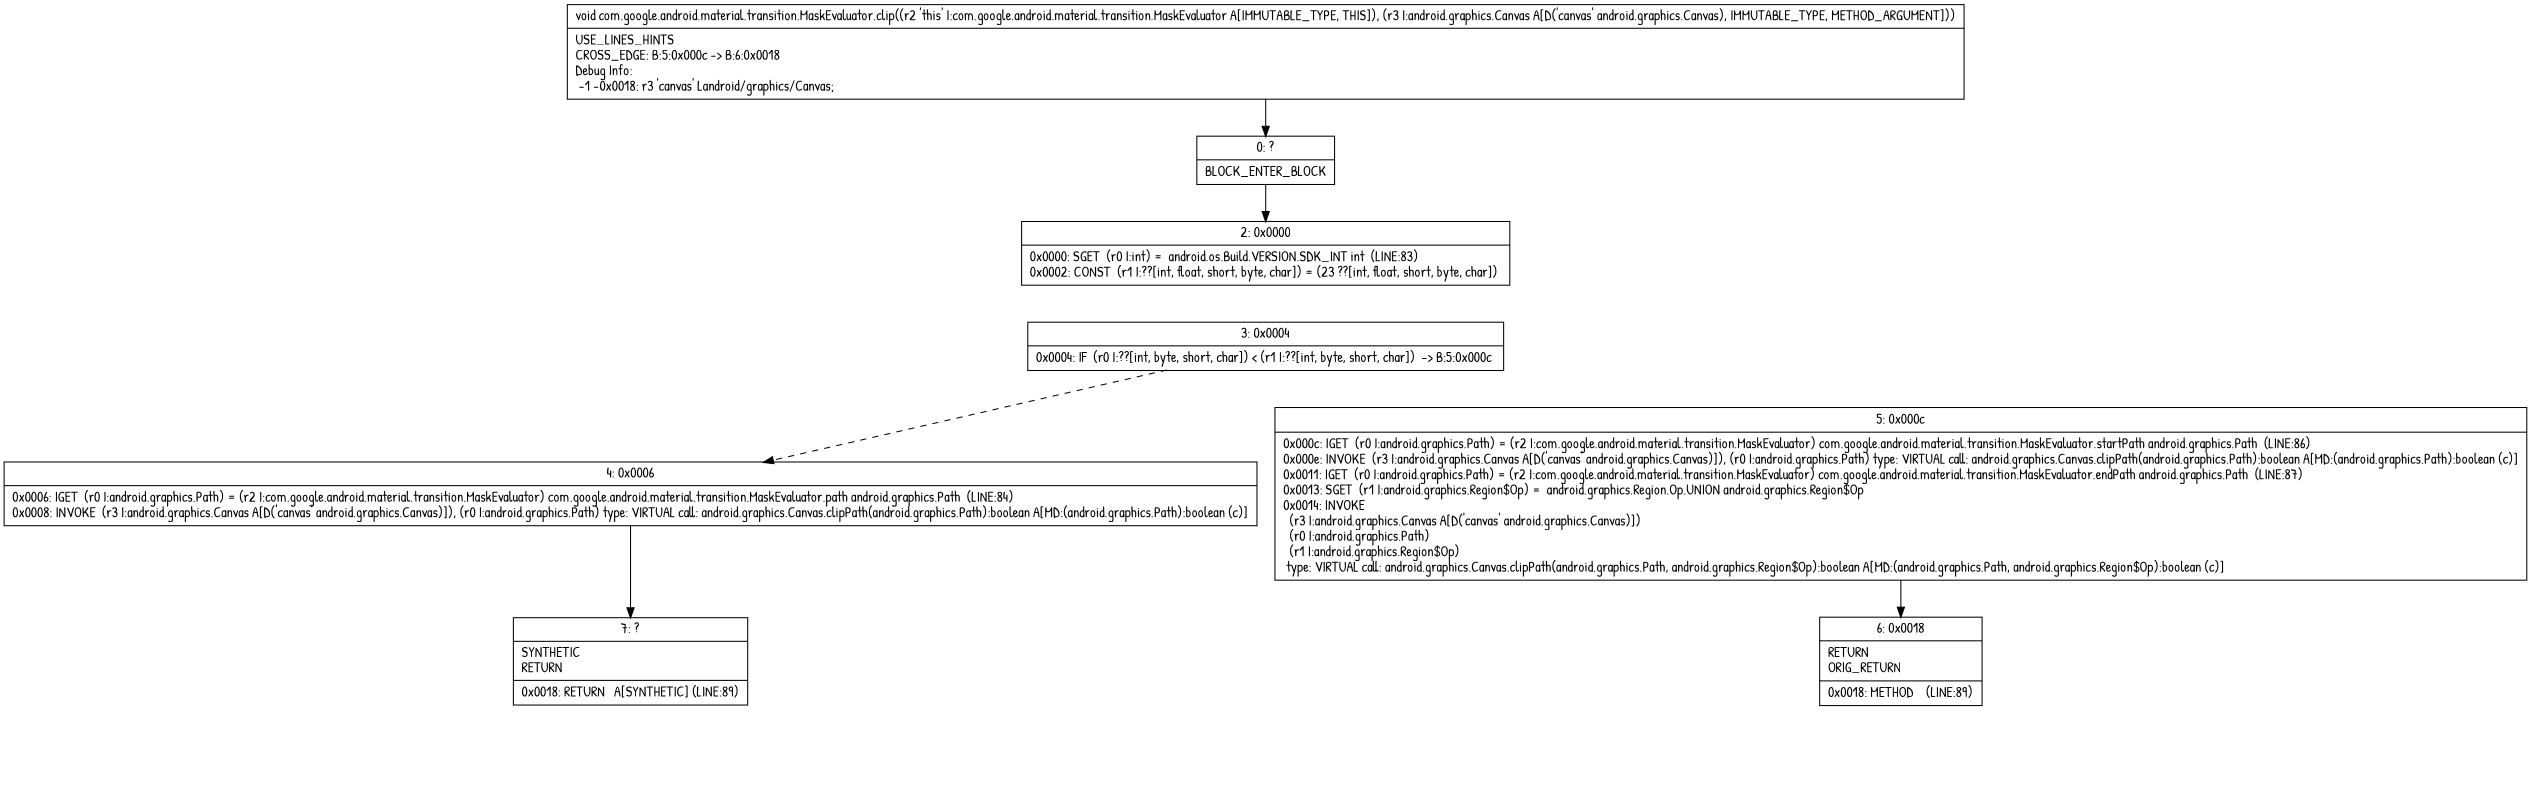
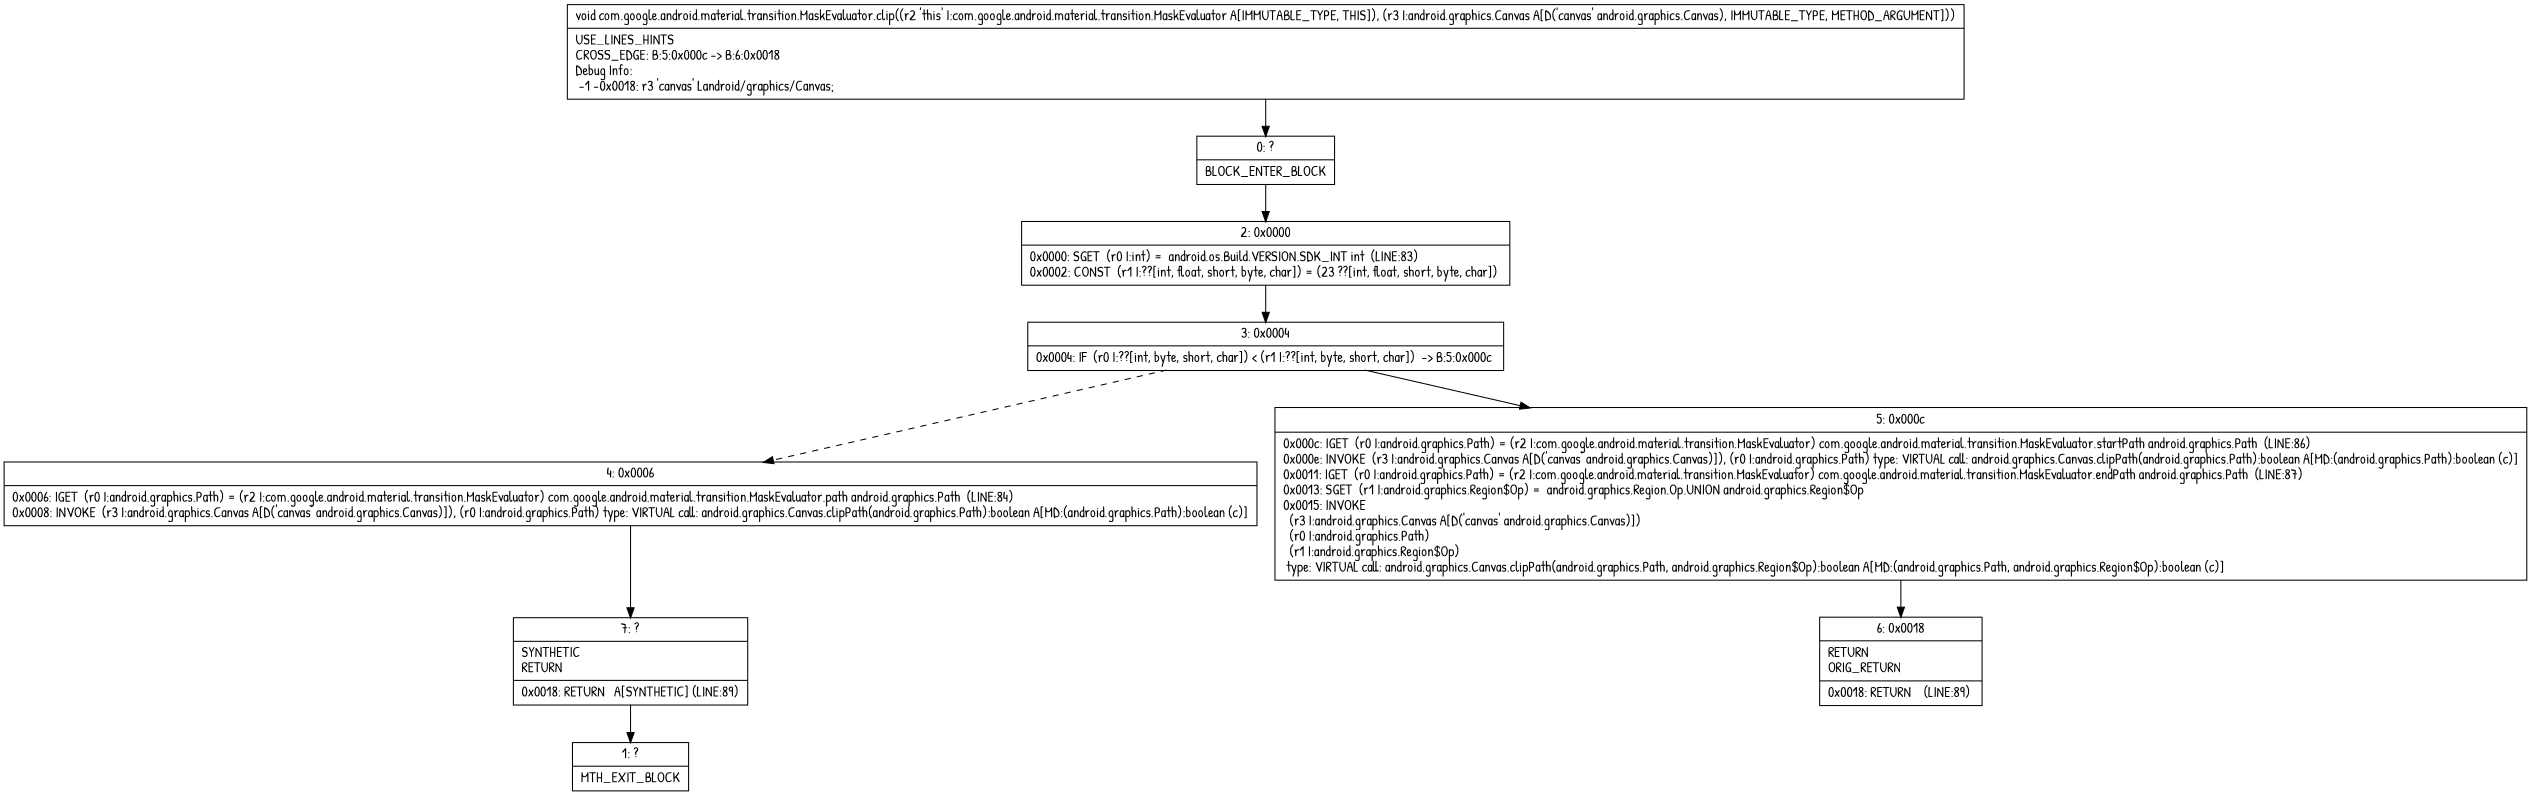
edge "2: 0x0000" -> "3: 0x0004": added
edge "3: 0x0004" -> "5: 0x000c": added
node "5: 0x000c": text "0x0014: INVOKE" -> "0x0015: INVOKE"
node "6: 0x0018": text "0x0018: METHOD    (LINE:89)" -> "0x0018: RETURN    (LINE:89)"
node "1: ?": added
